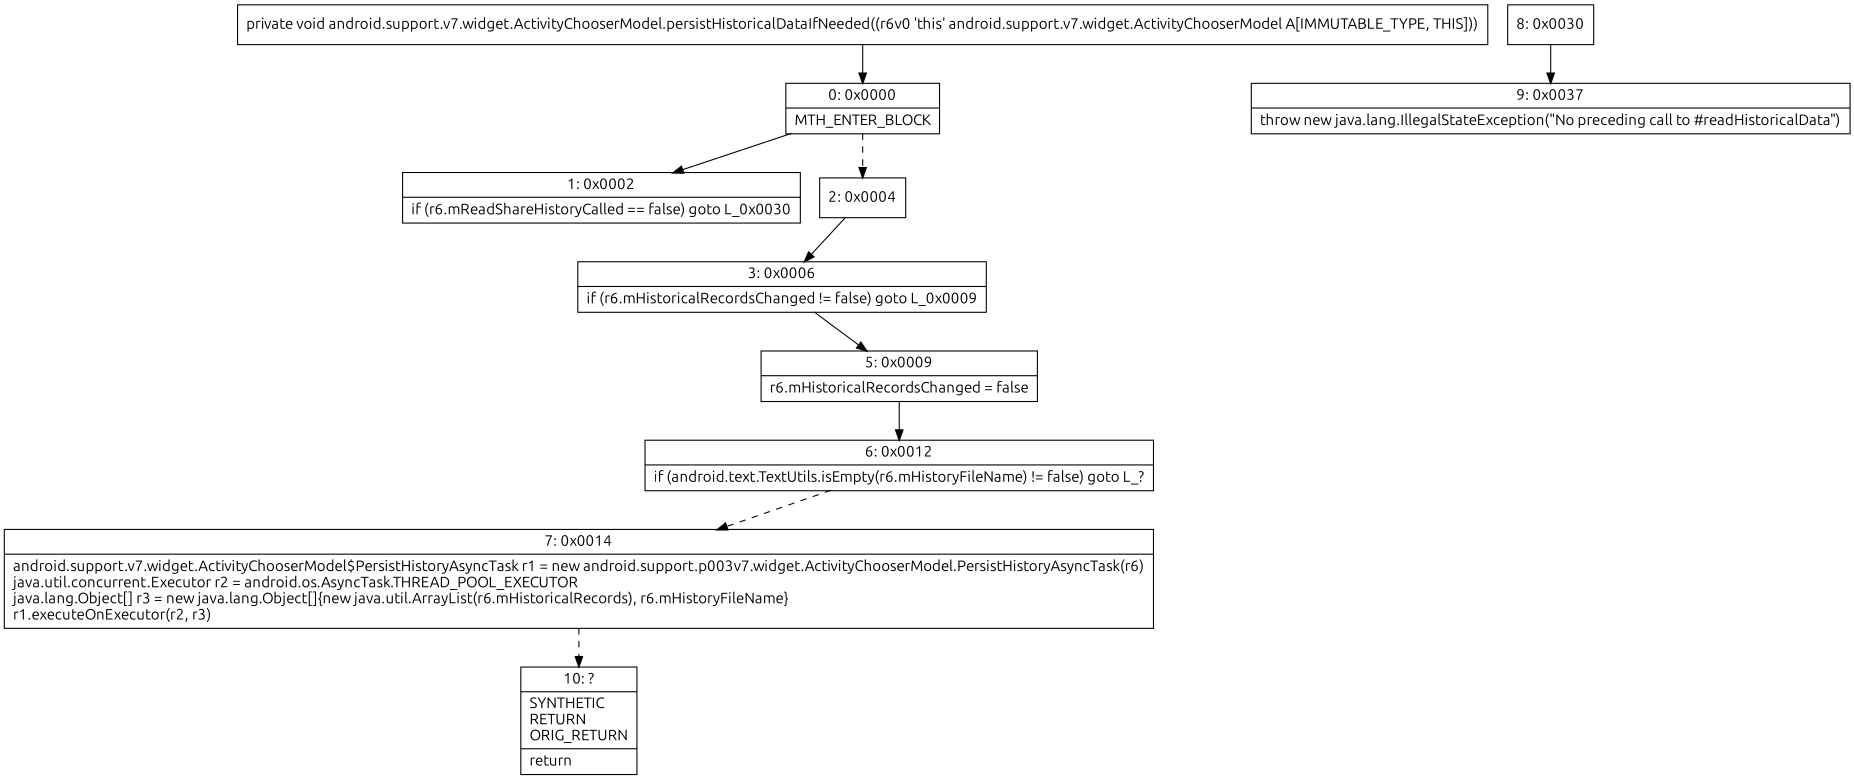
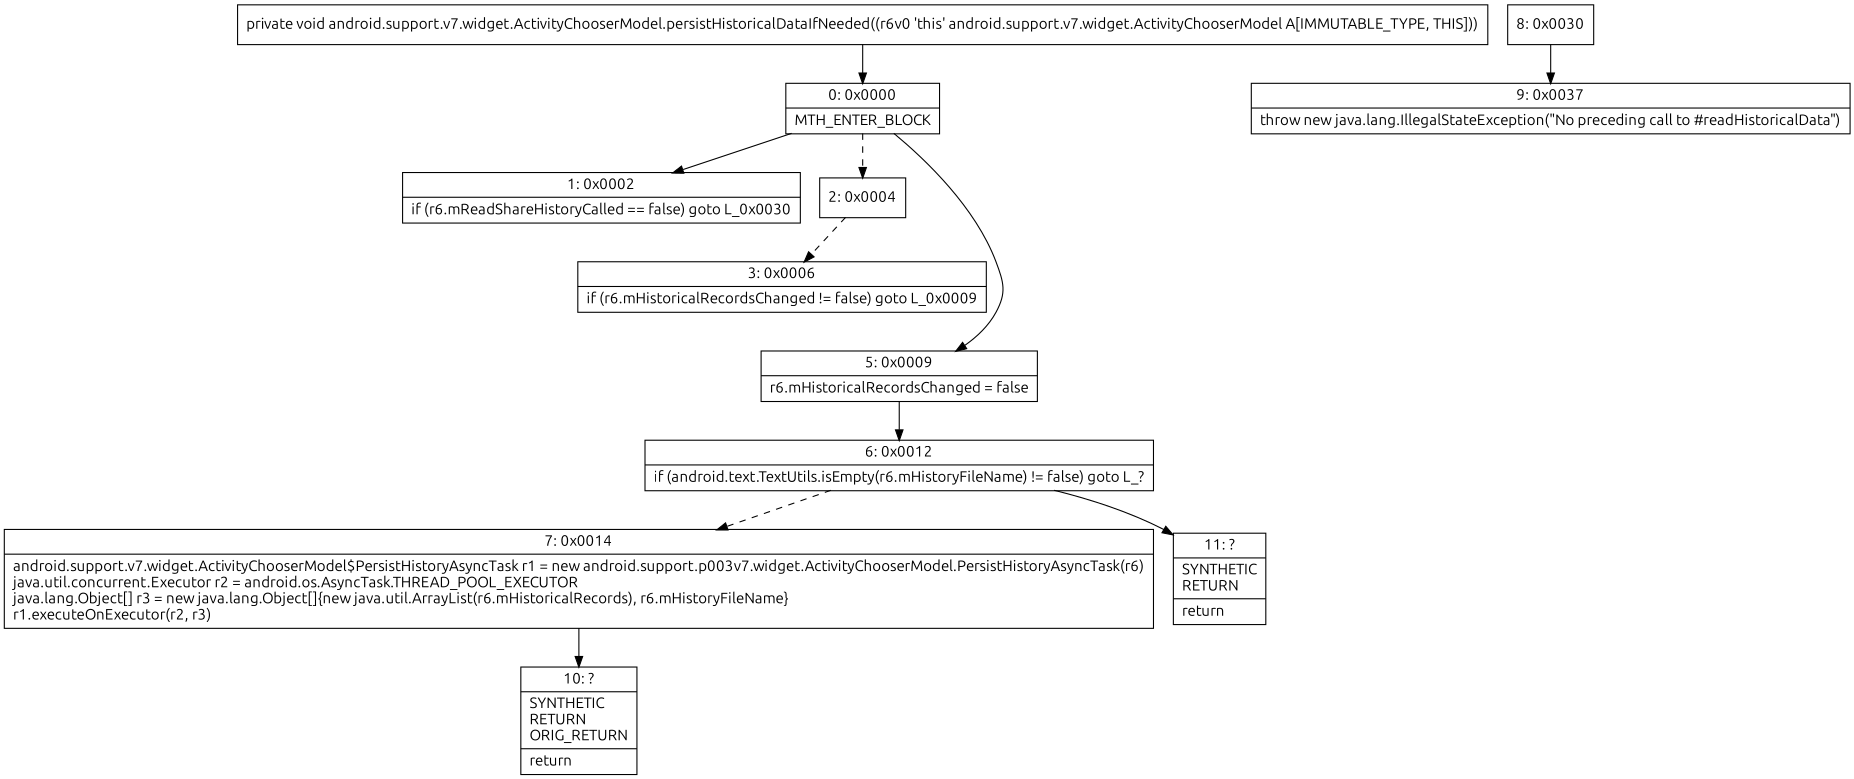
edge "2: 0x0004" -> "3: 0x0006": style solid -> dashed
edge "3: 0x0006" -> "5: 0x0009": now "0: 0x0000" -> "5: 0x0009"
node "11: ?": added
edge "7: 0x0014" -> "10: ?": style dashed -> solid
